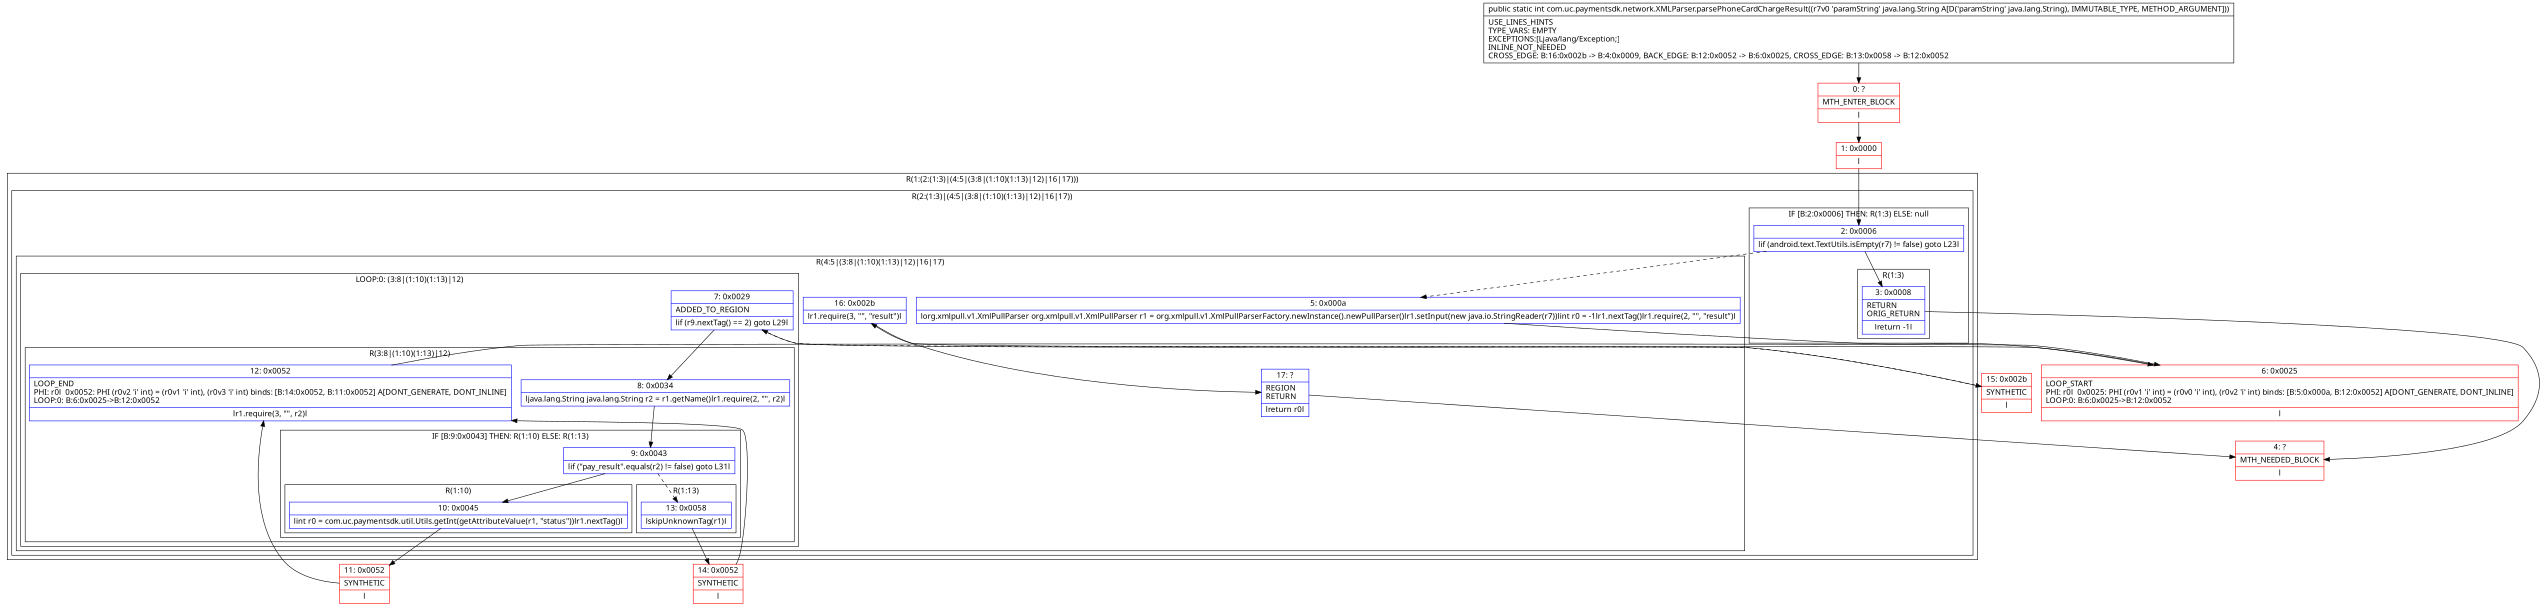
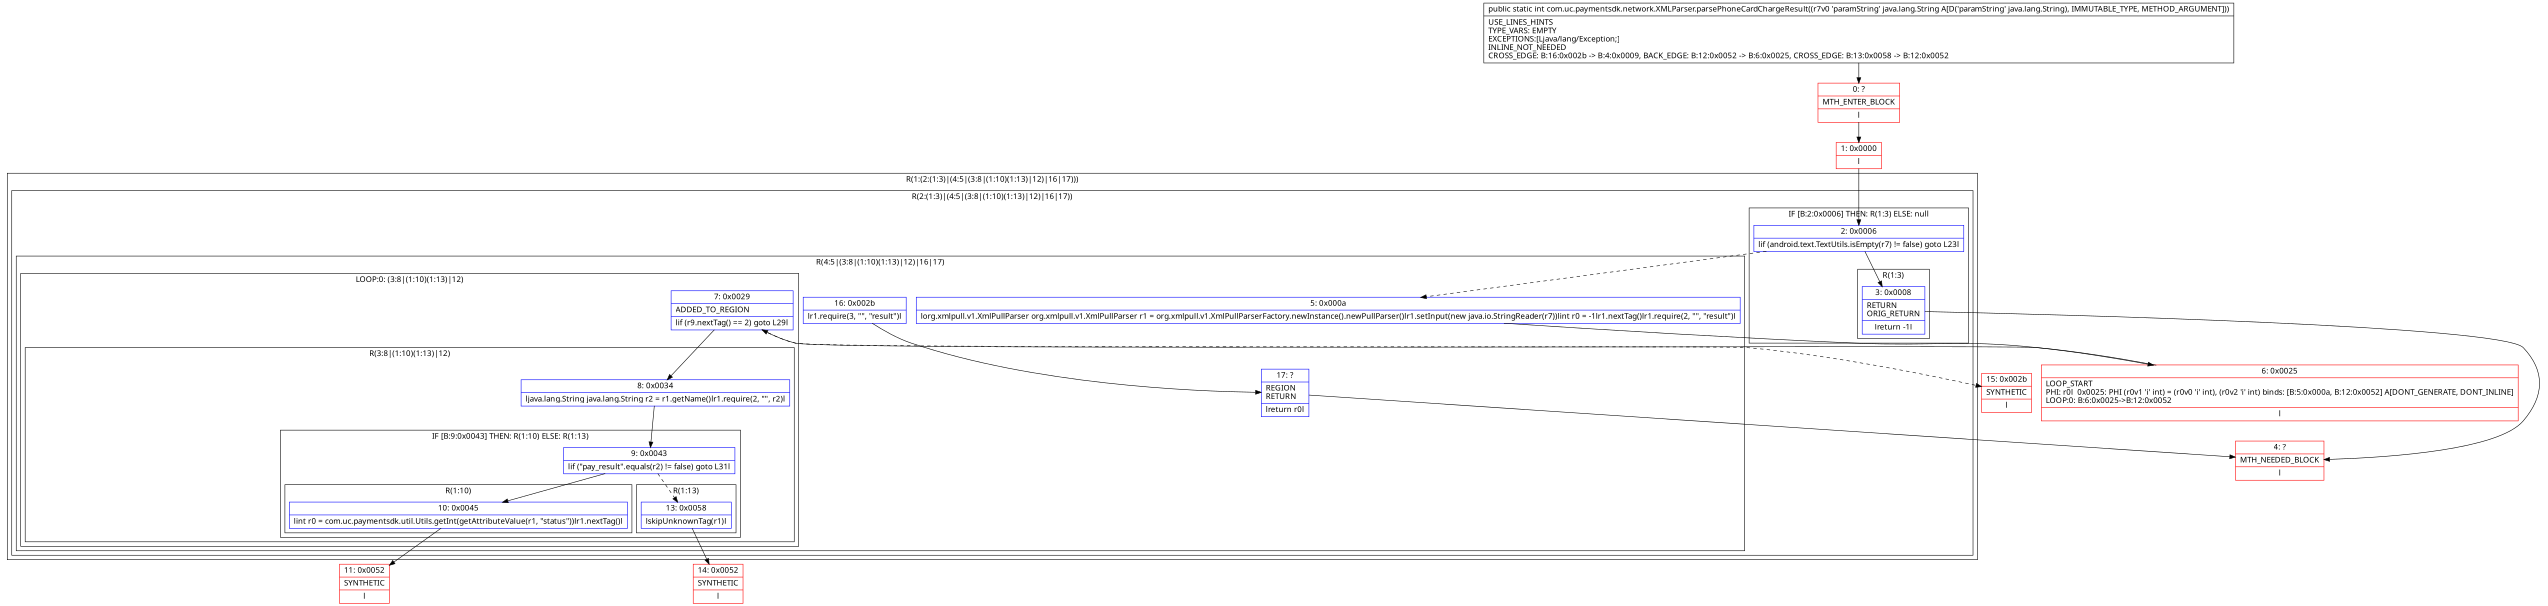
edge "15: 0x002b" -> "16: 0x002b": removed
node "12: 0x0052": removed
